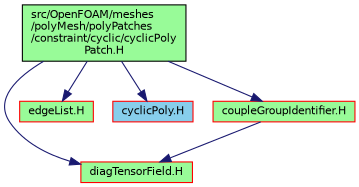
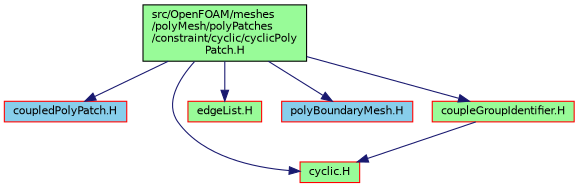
node "coupledPolyPatch.H": added
node "cyclicPoly.H": label "cyclicPoly.H" -> "polyBoundaryMesh.H"
node "diagTensorField.H": label "diagTensorField.H" -> "cyclic.H"
